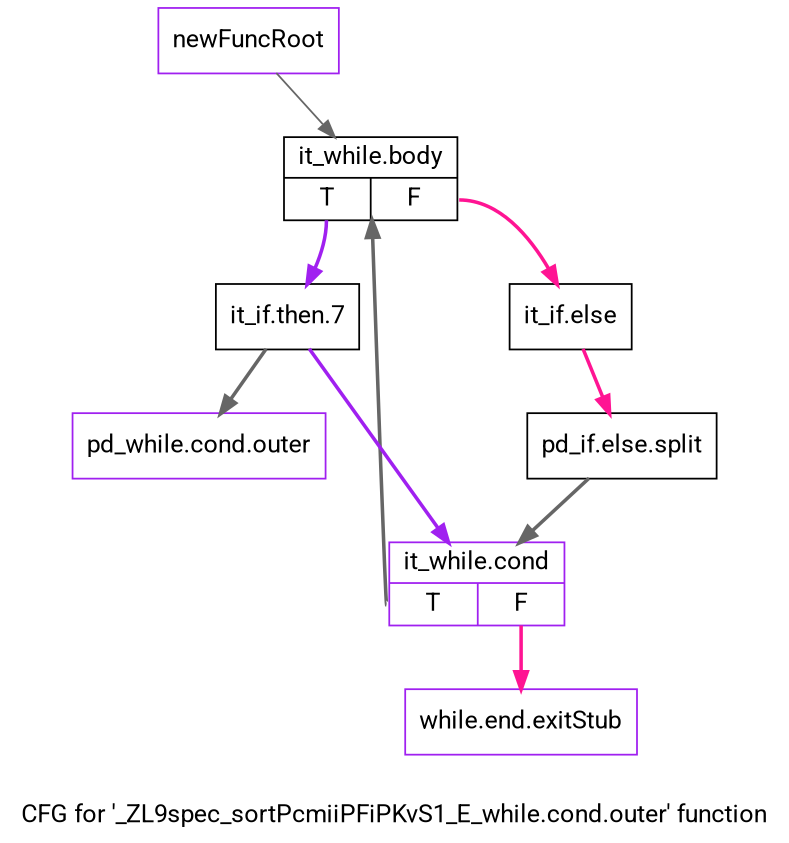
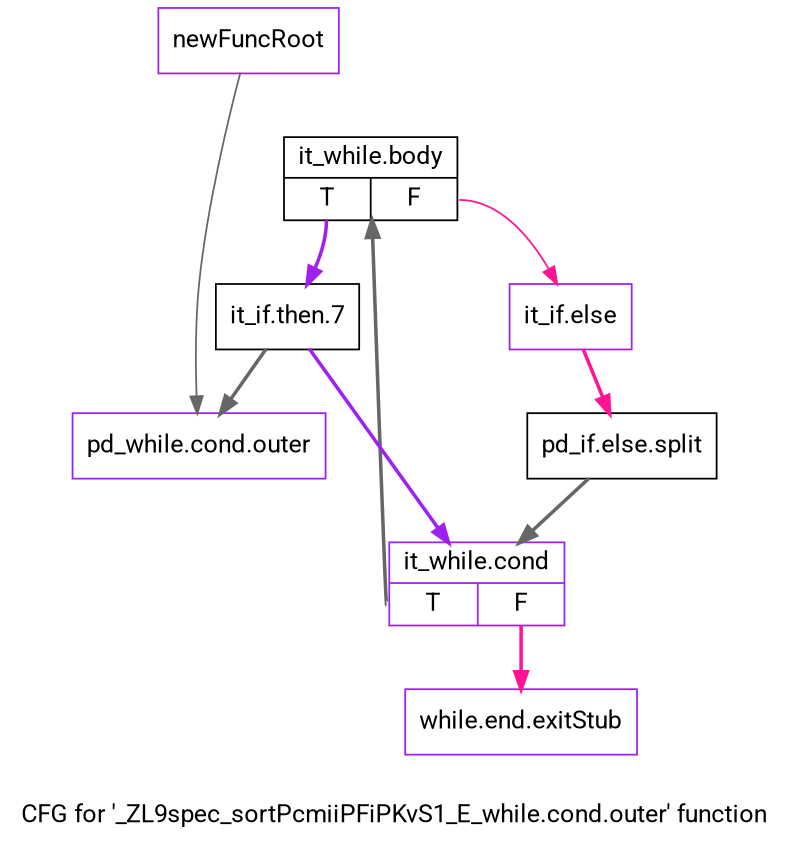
edge "newFuncRoot" -> "it_while.body": now "newFuncRoot" -> "pd_while.cond.outer"
edge "it_while.body" -> "it_if.else": style bold -> solid
node "it_if.else": color black -> purple
